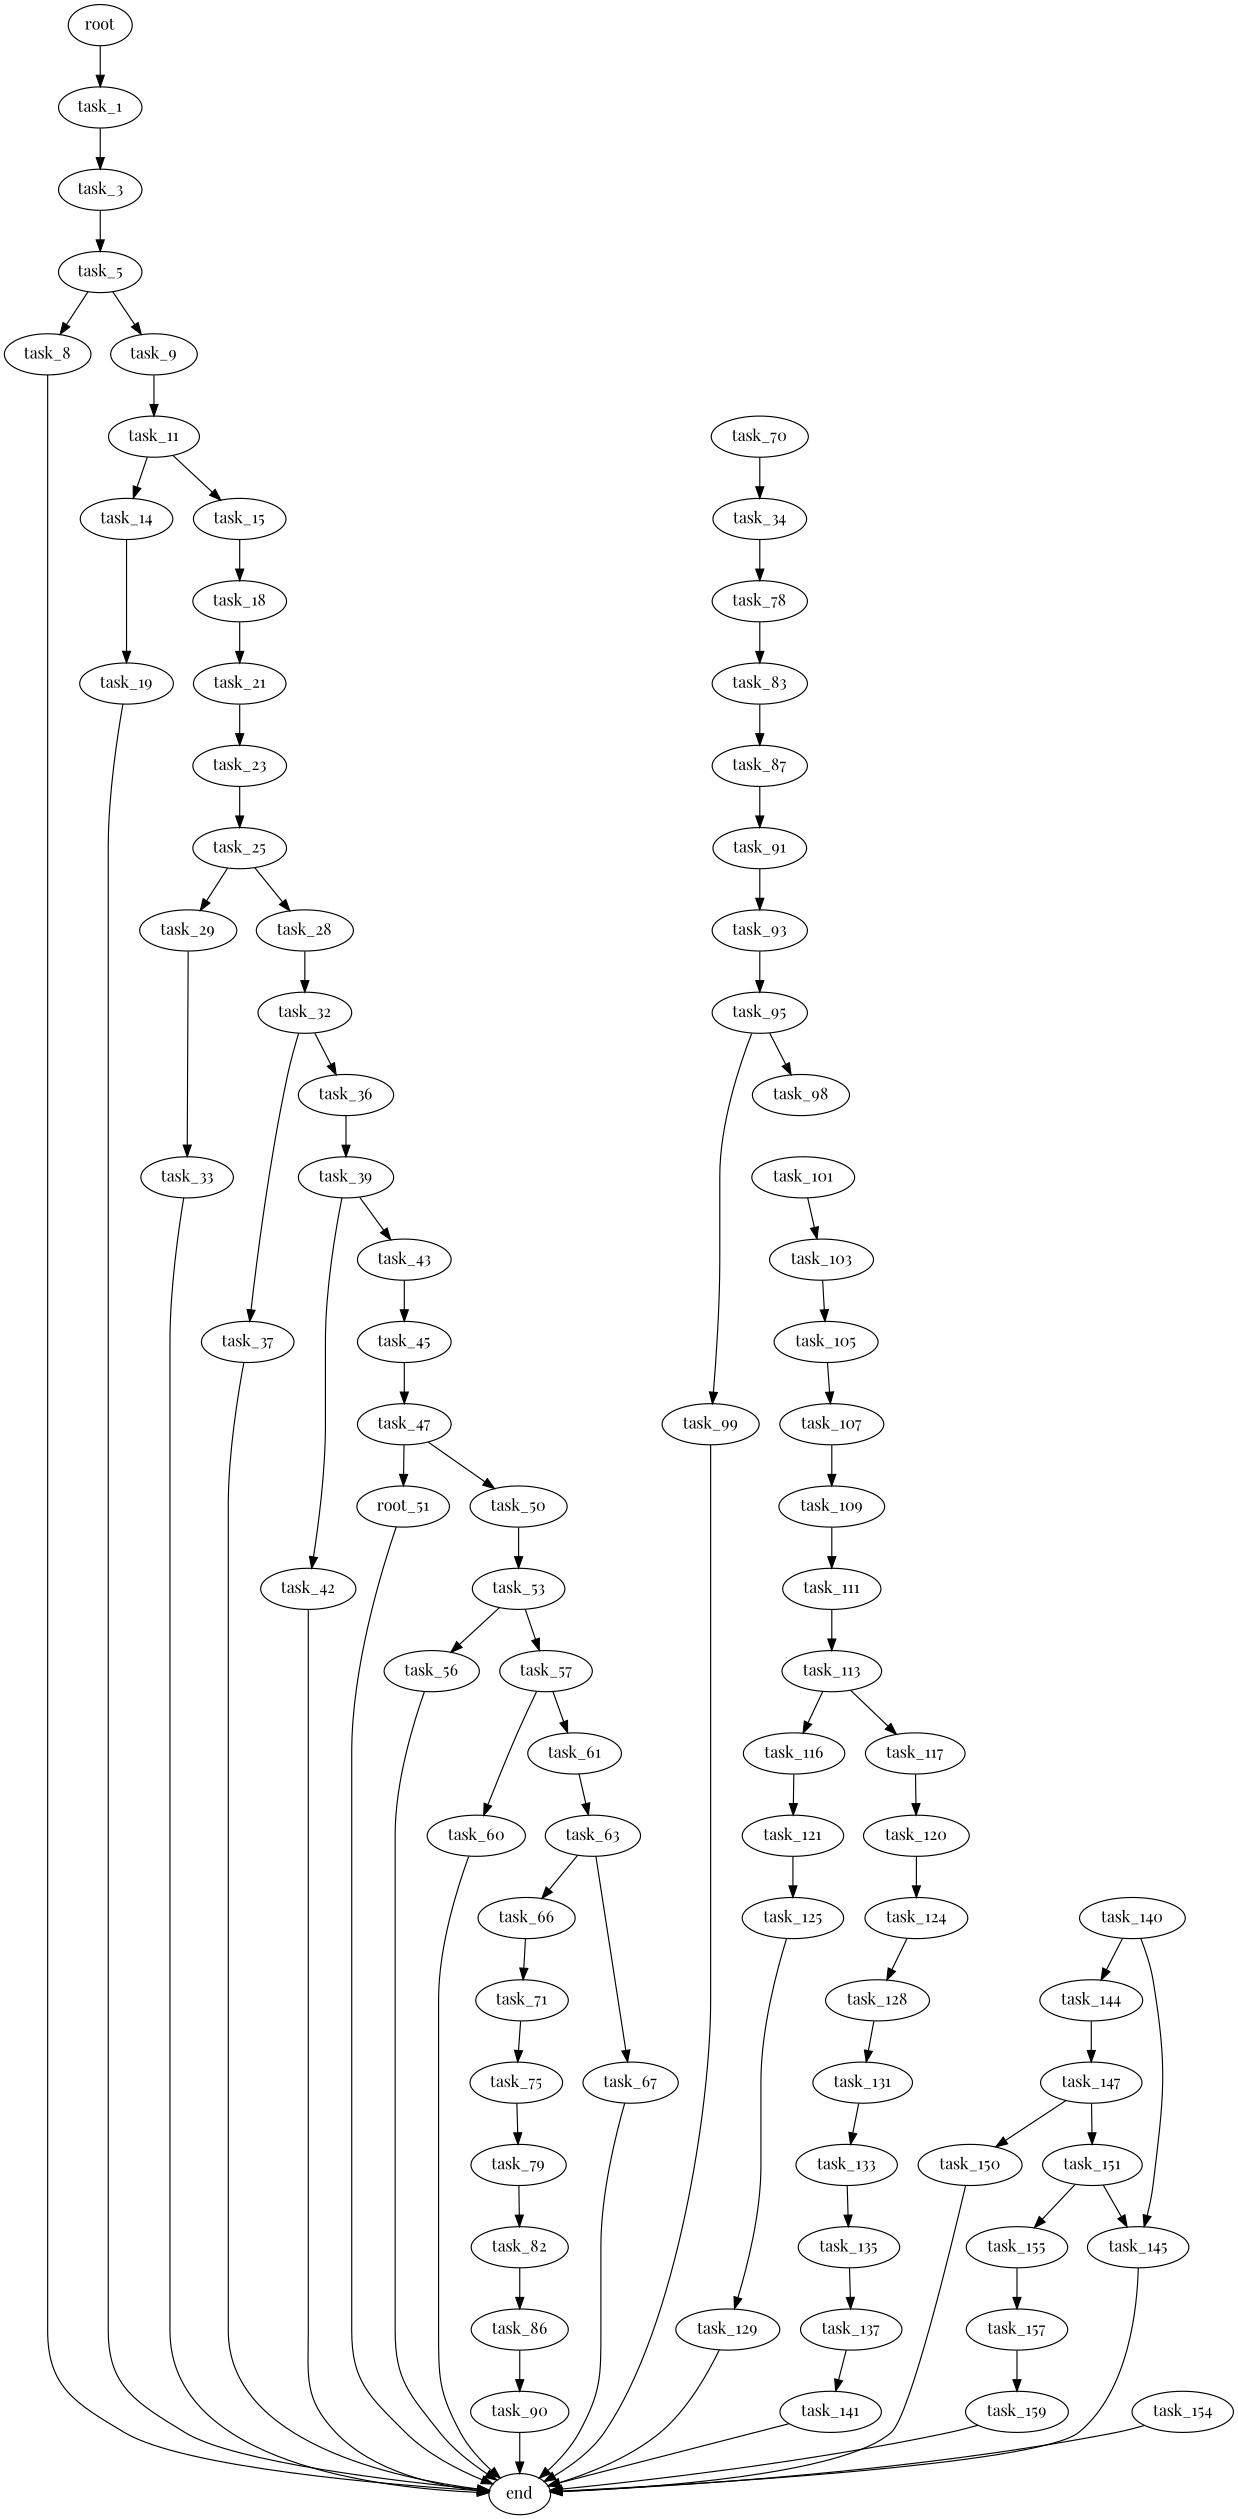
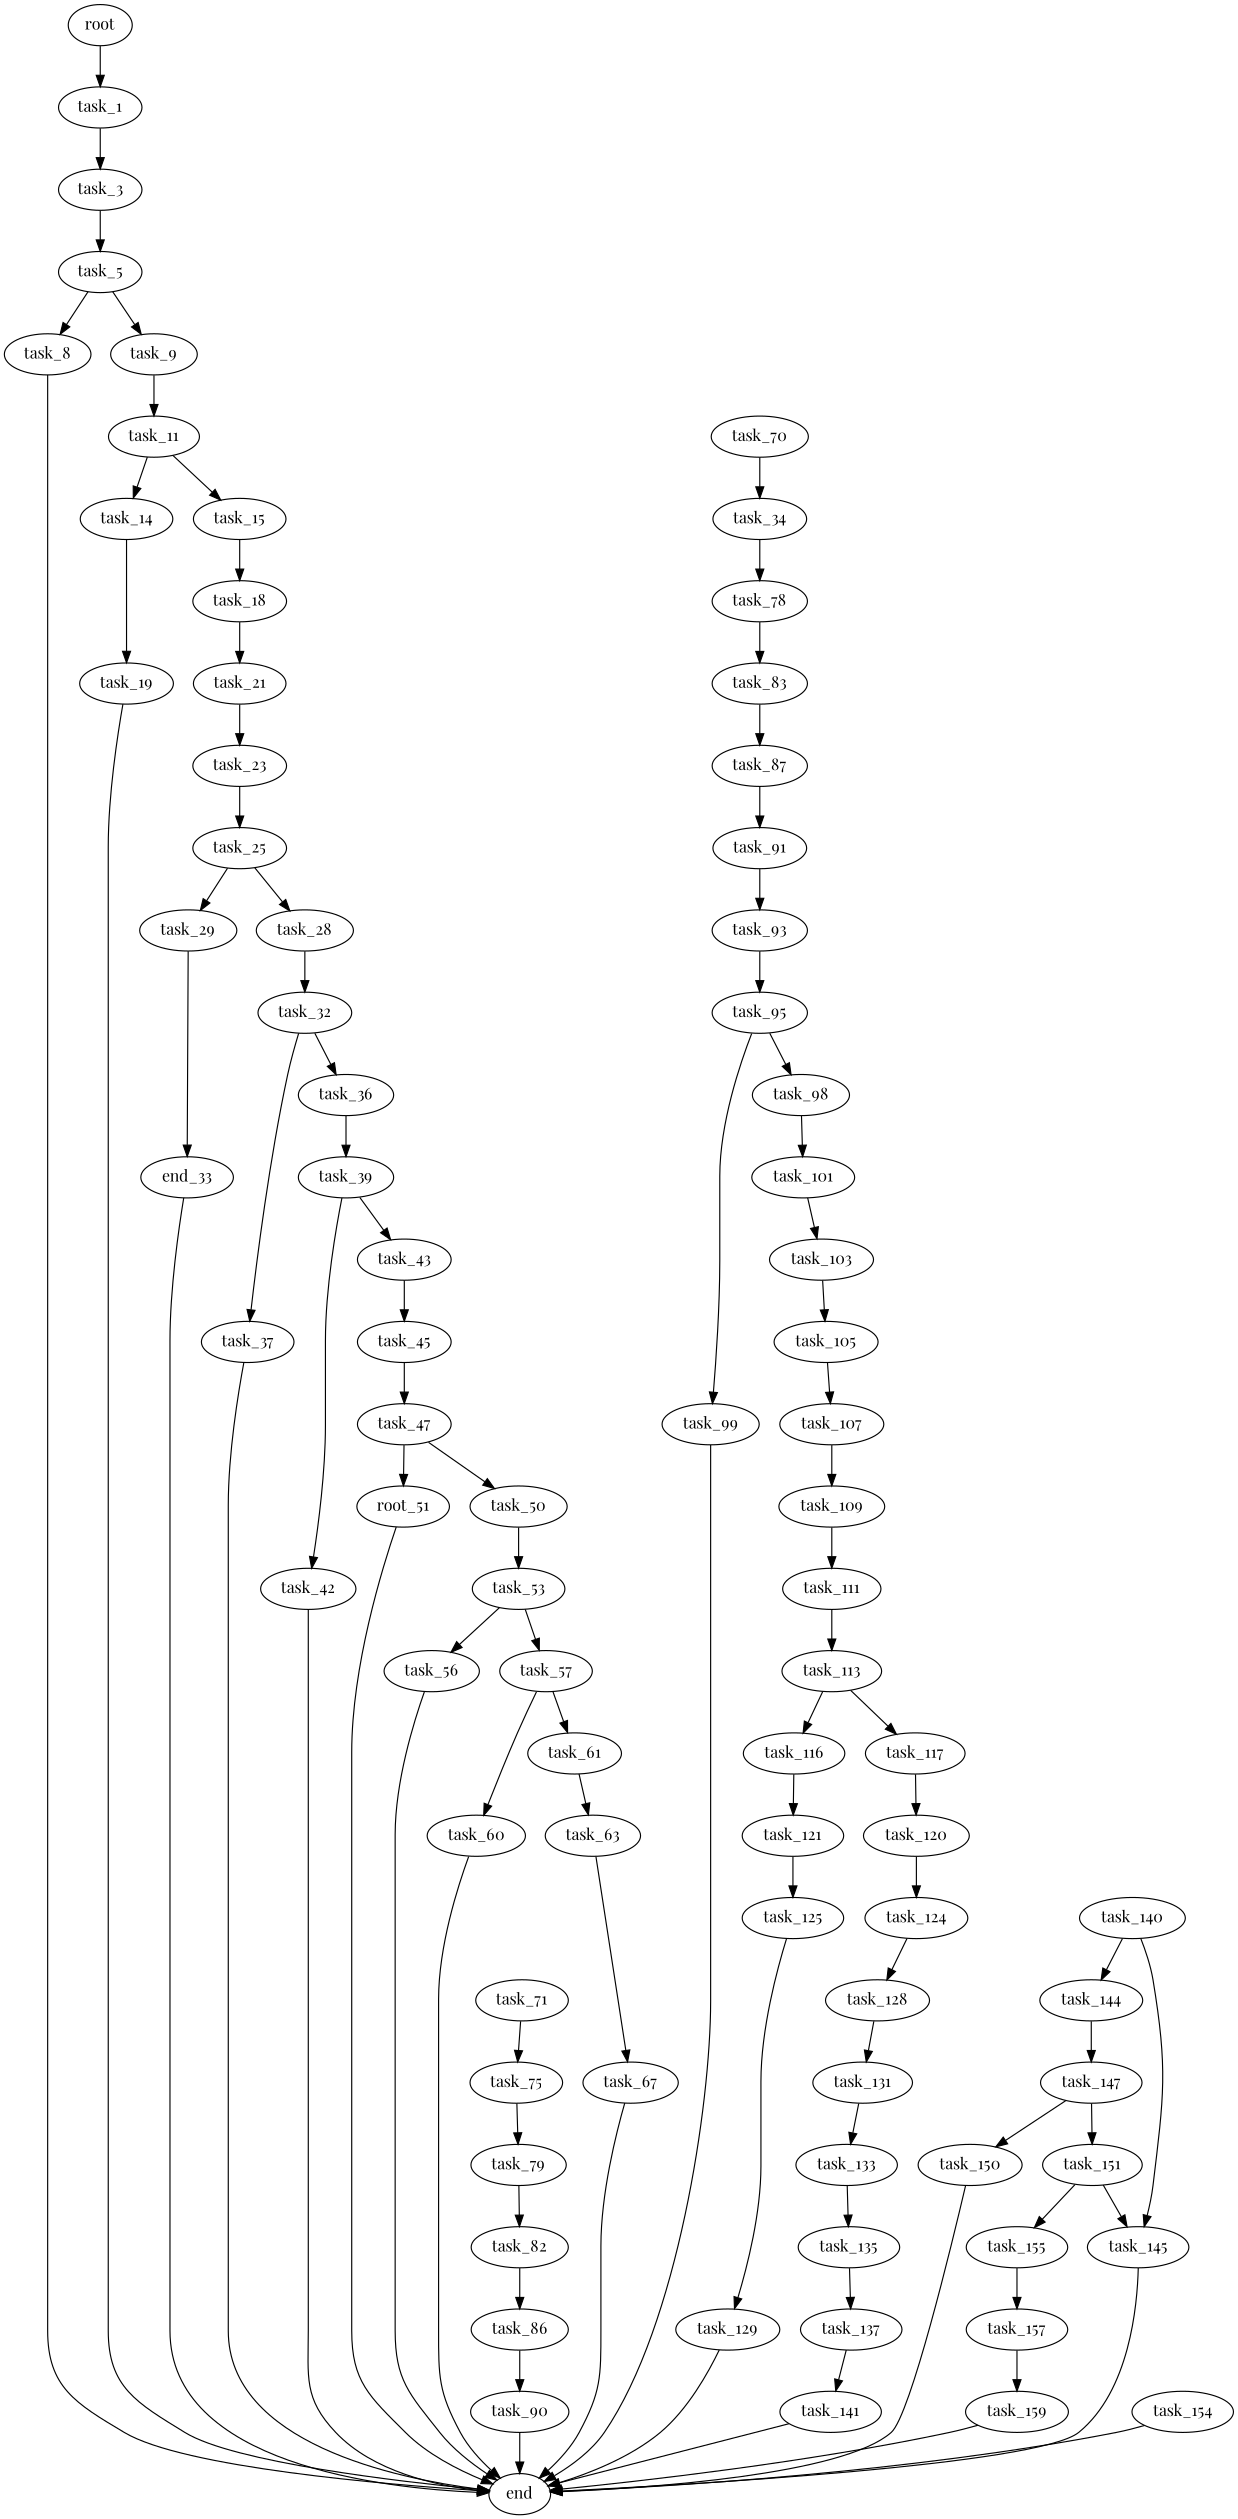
edge "task_98" -> "task_101": added
node "task_33": label "task_33" -> "end_33"
node "task_66": removed
